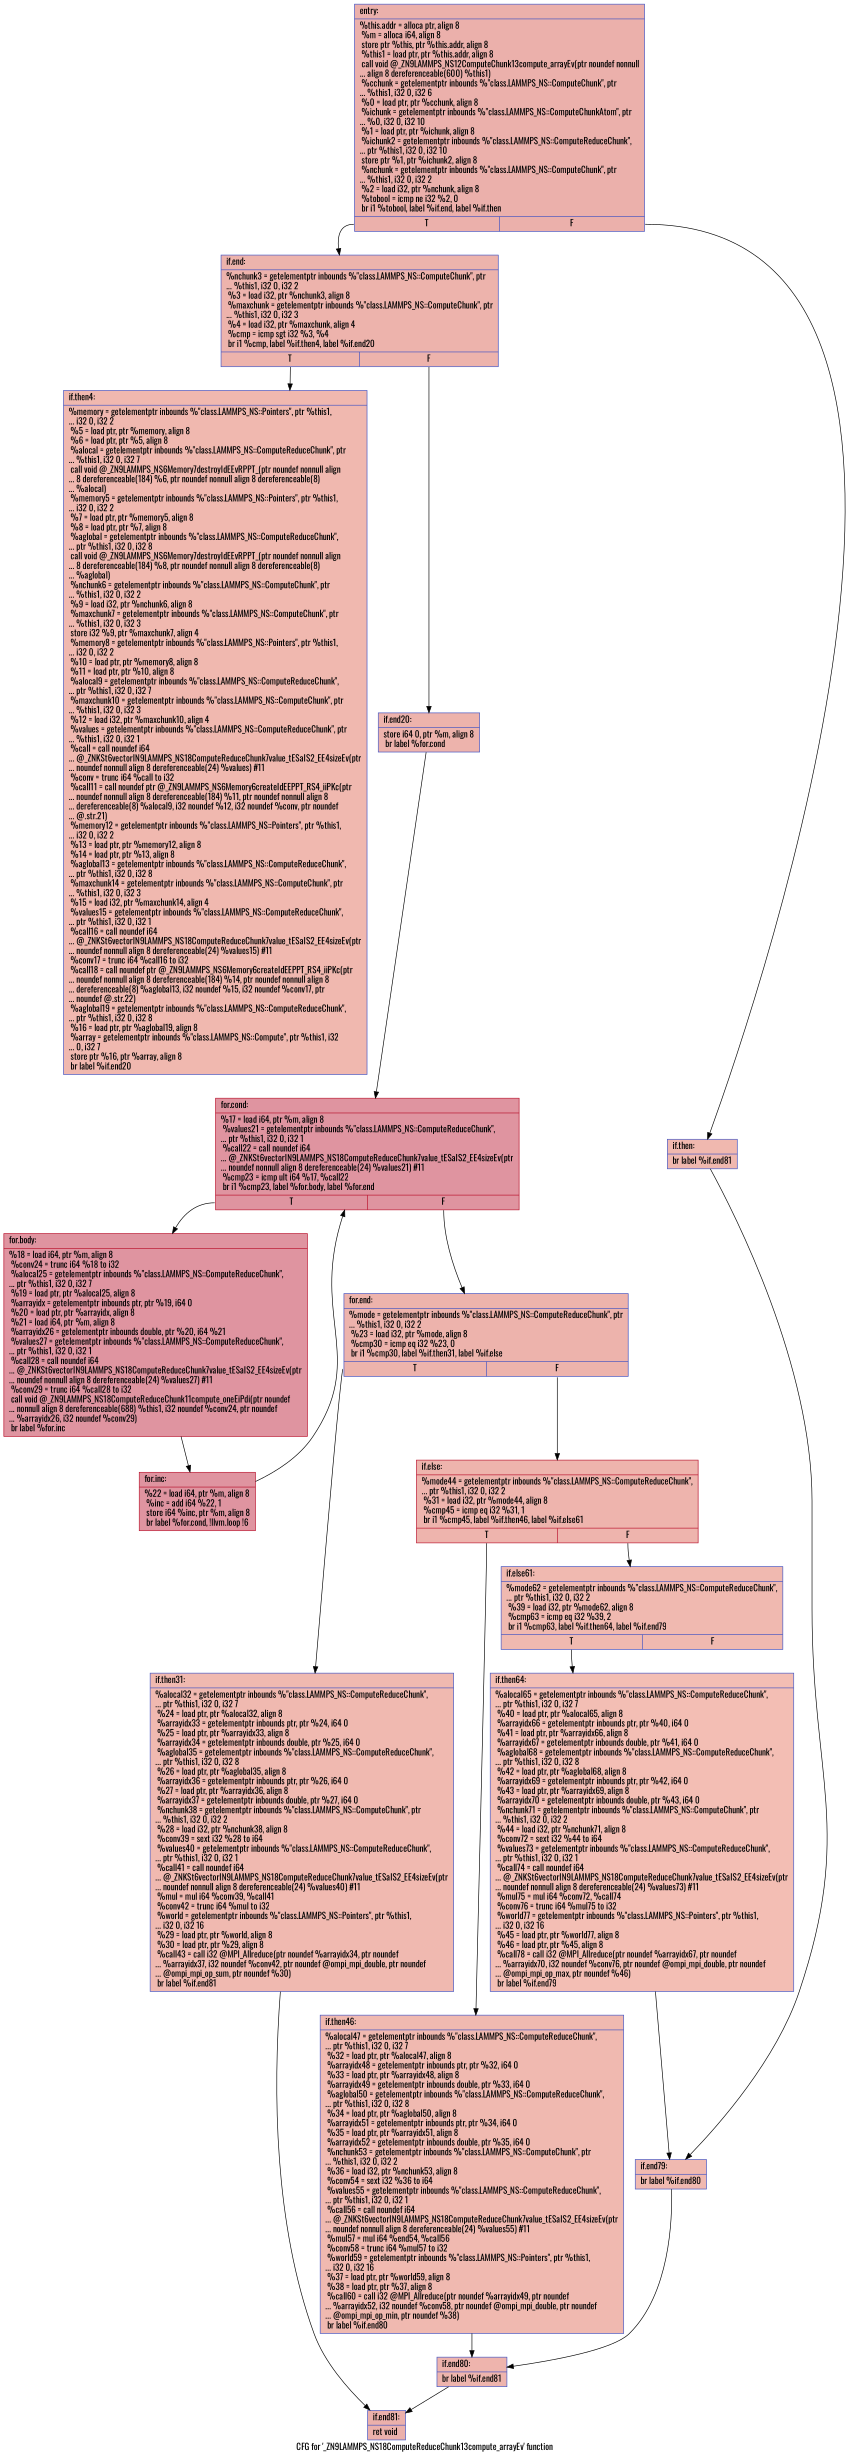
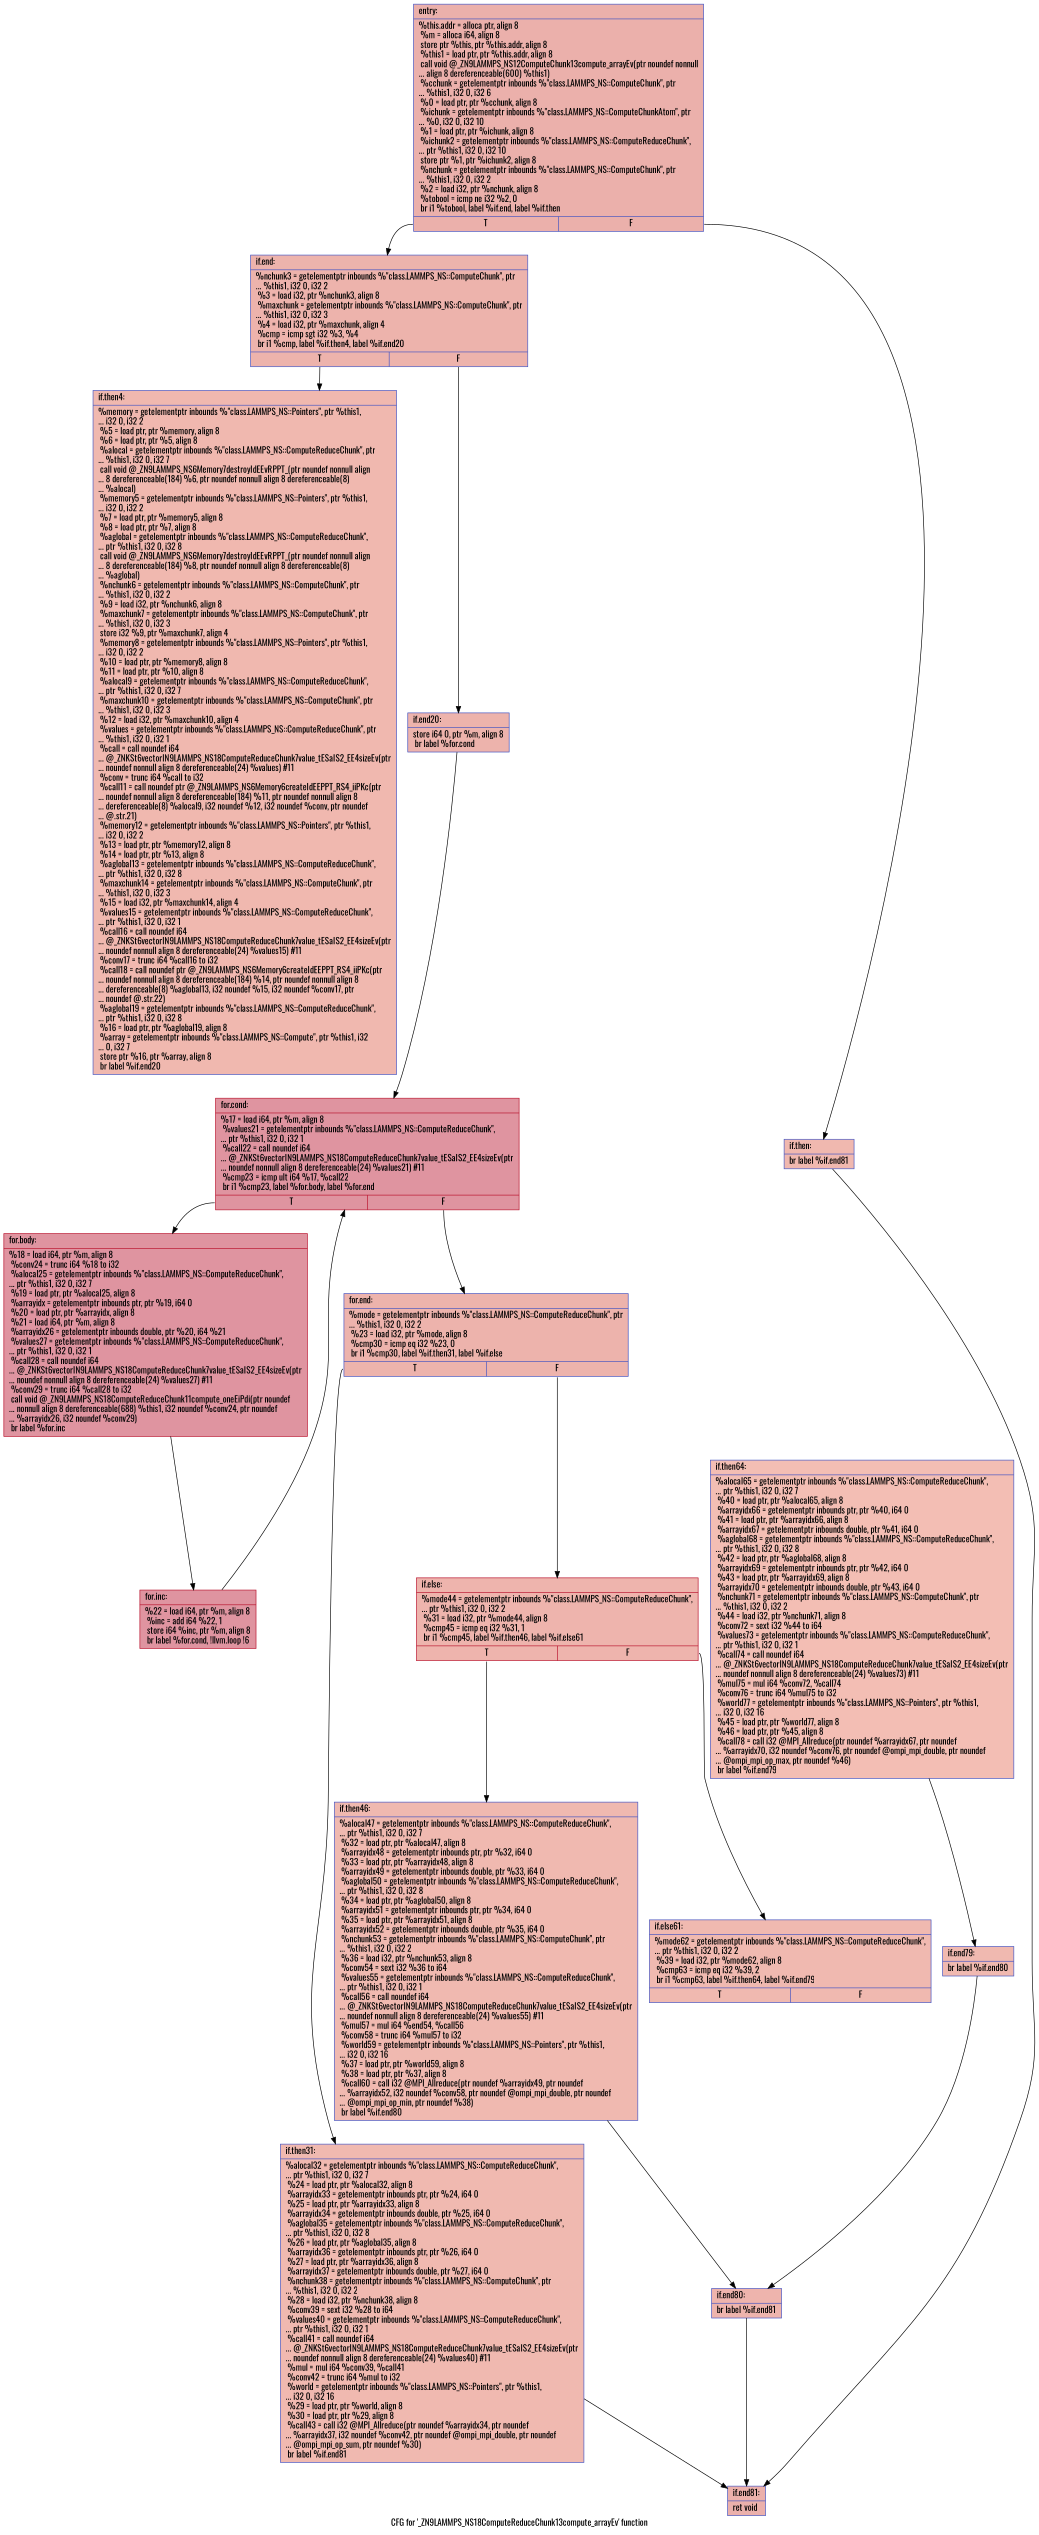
edge "if.else61:" -> "if.then64:": removed
edge "if.then:" -> "if.end79:": now "if.then:" -> "if.end81:"
